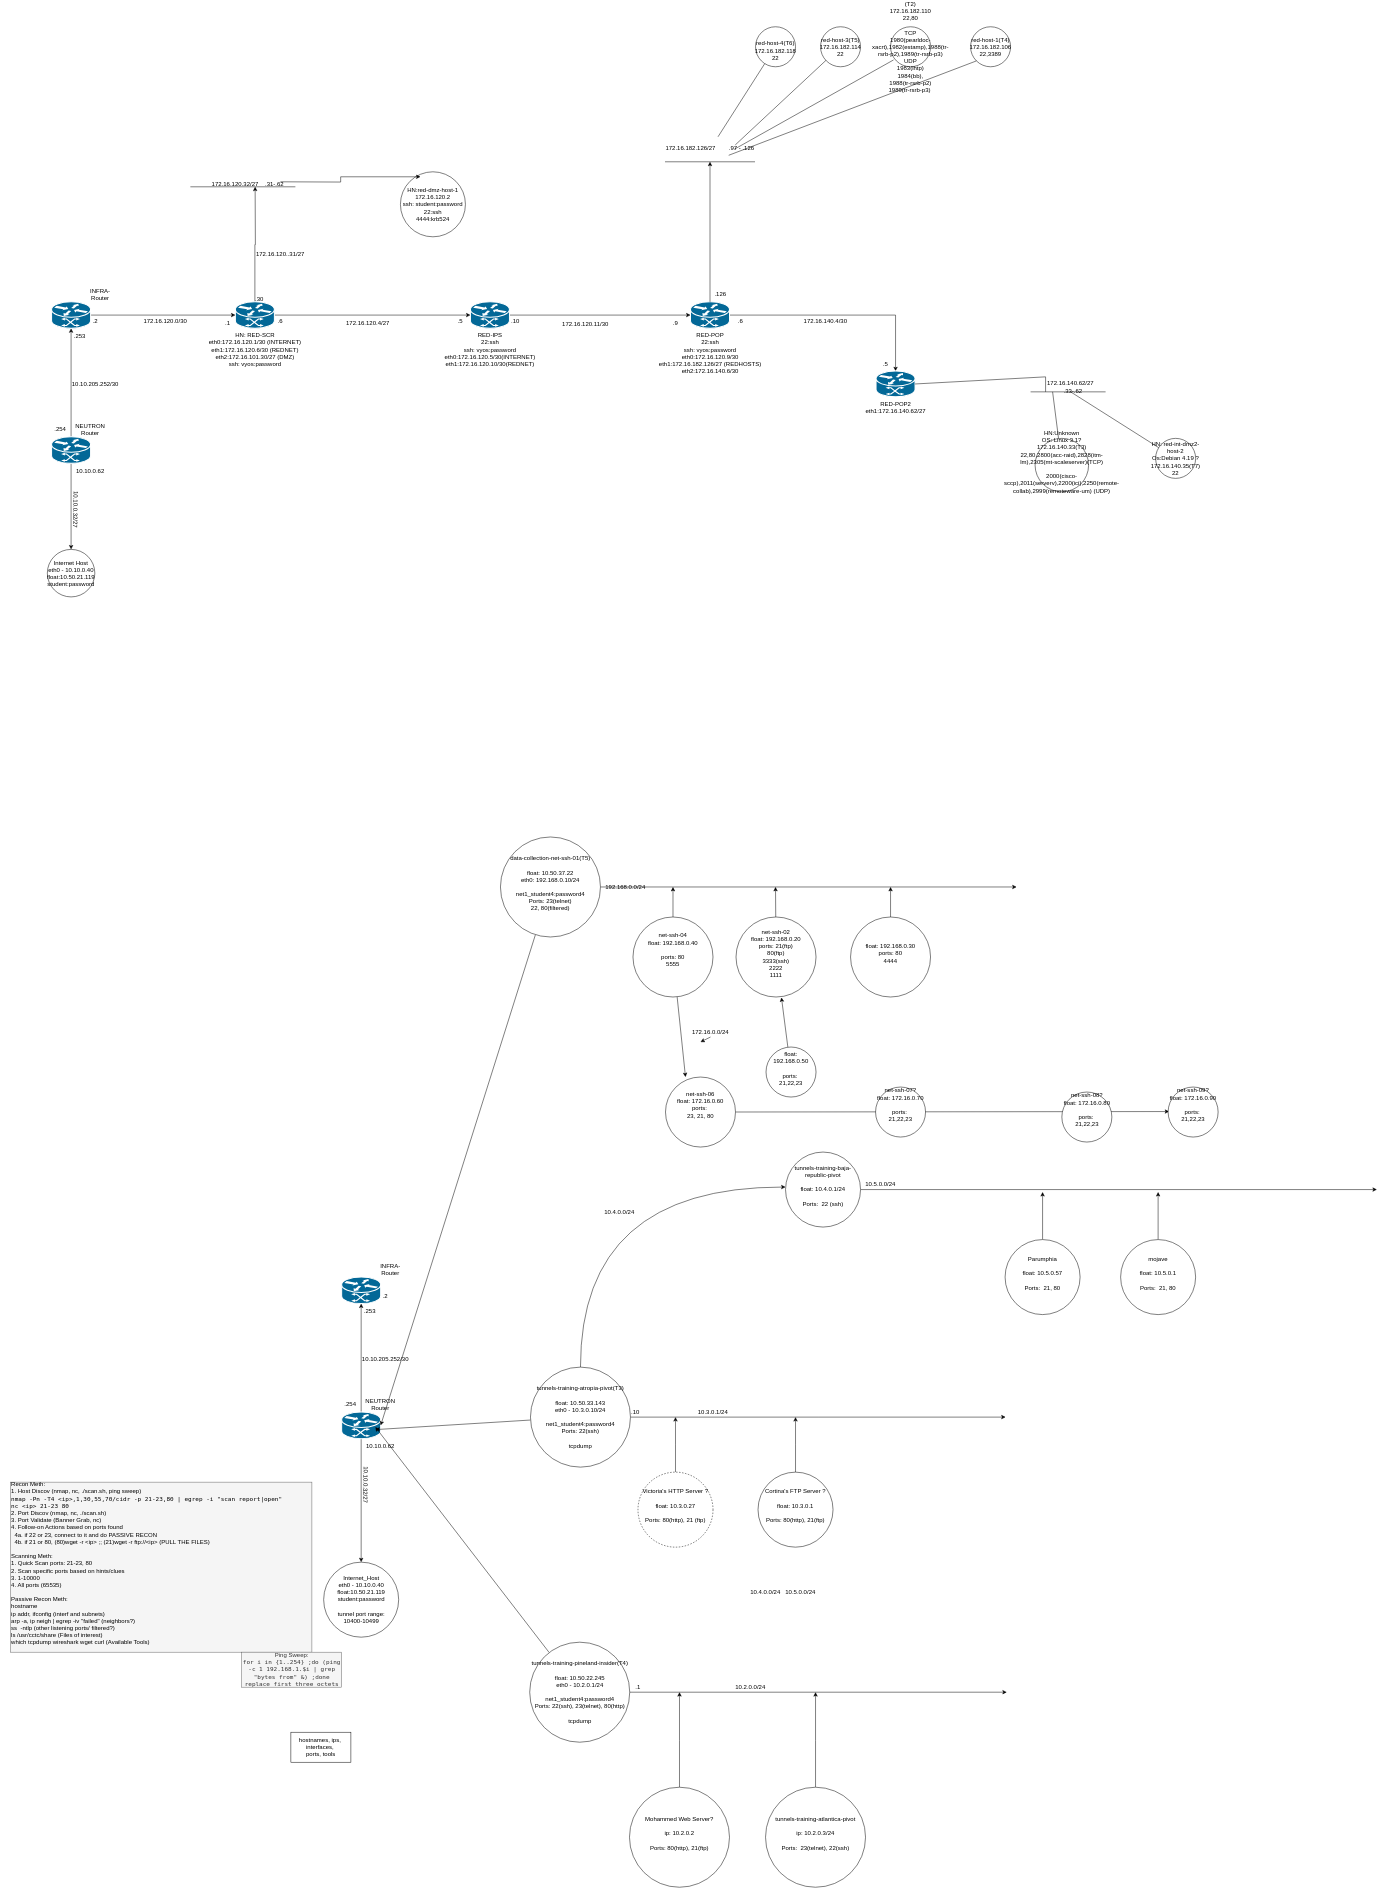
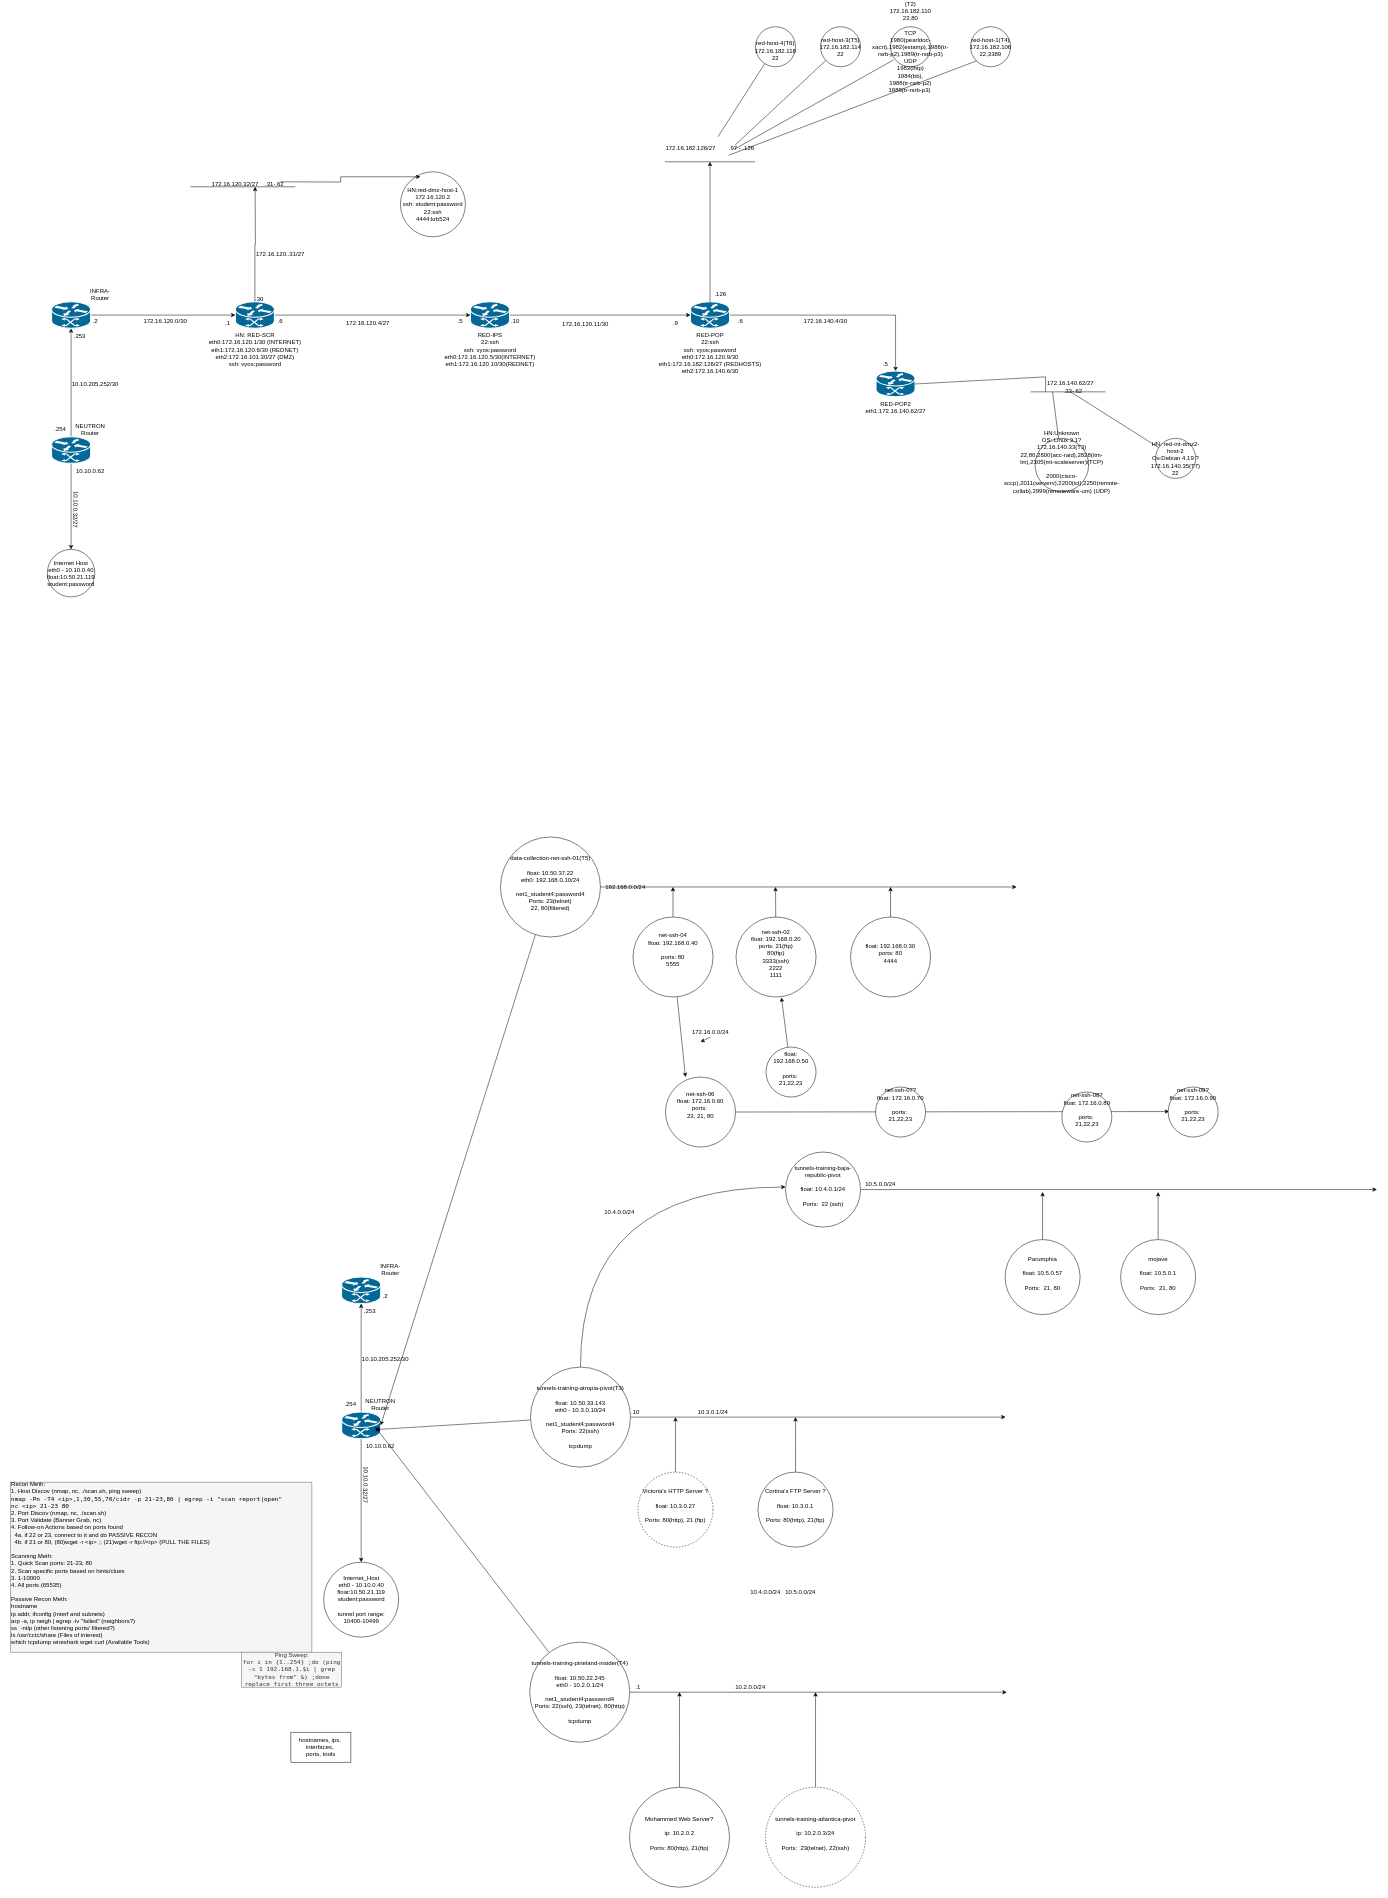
node "tunnels-training-atlantica-pivot ip: 10.2.0.3/24 Ports: 23(telnet), 22(ssh)": style solid -> dashed
